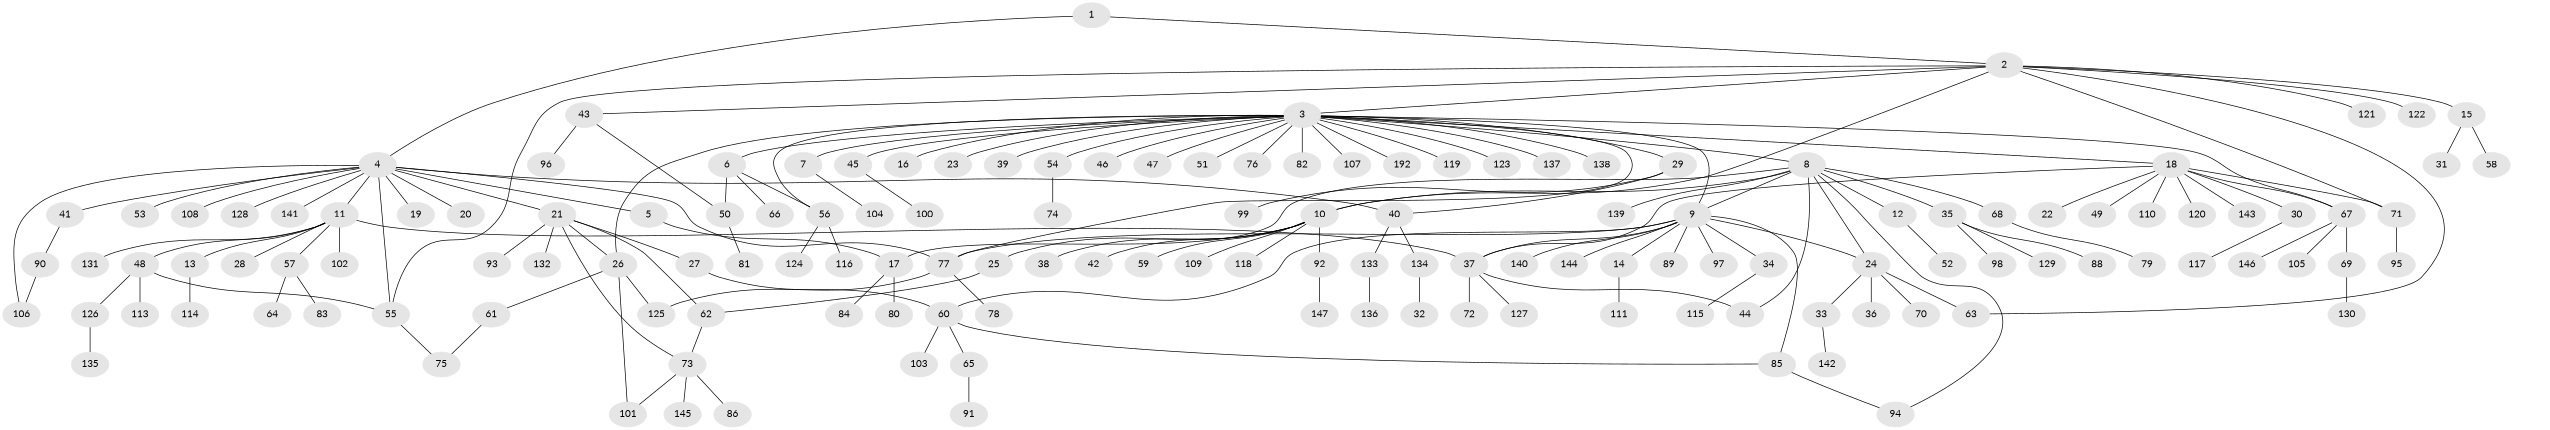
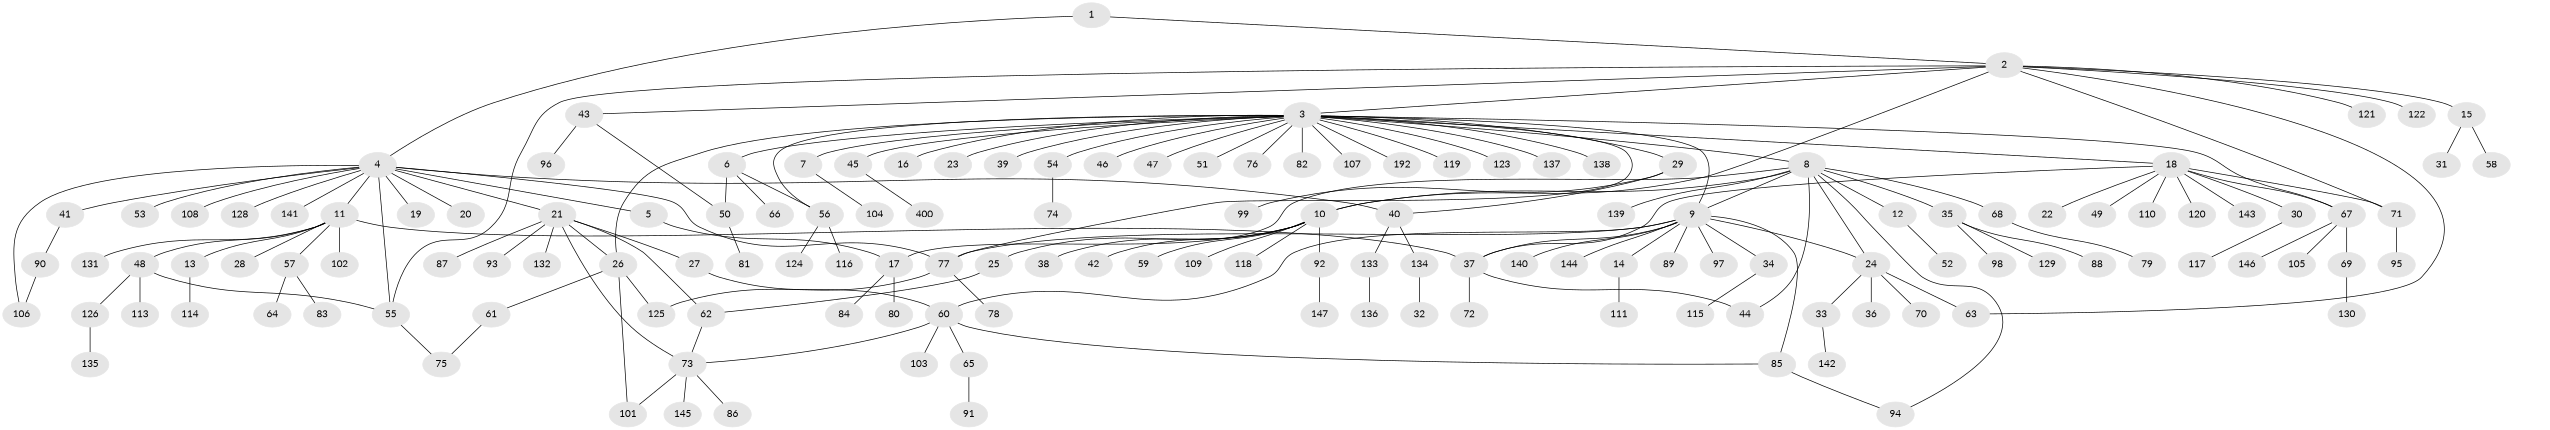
node "100": label "100" -> "400"
node "87": added
node "127": removed
edge "60" -- "73": added
